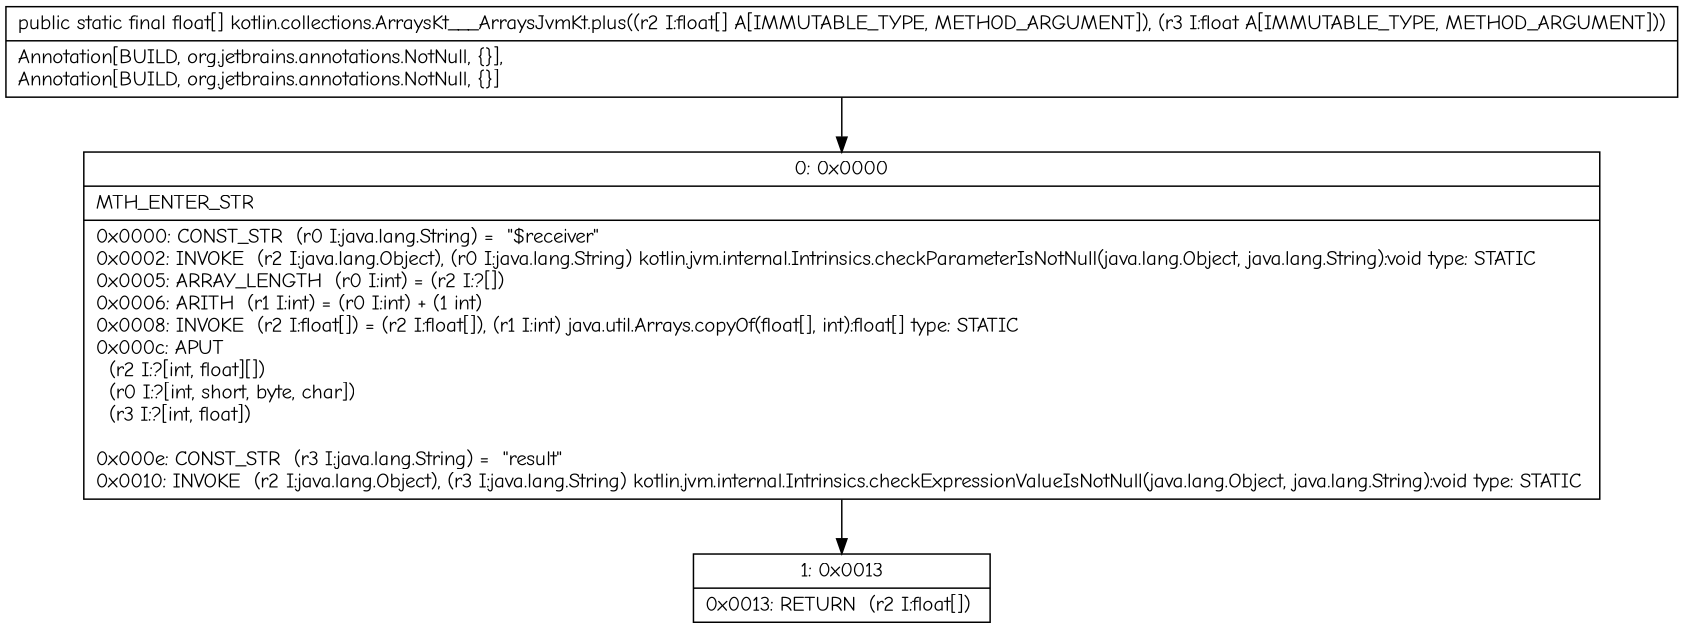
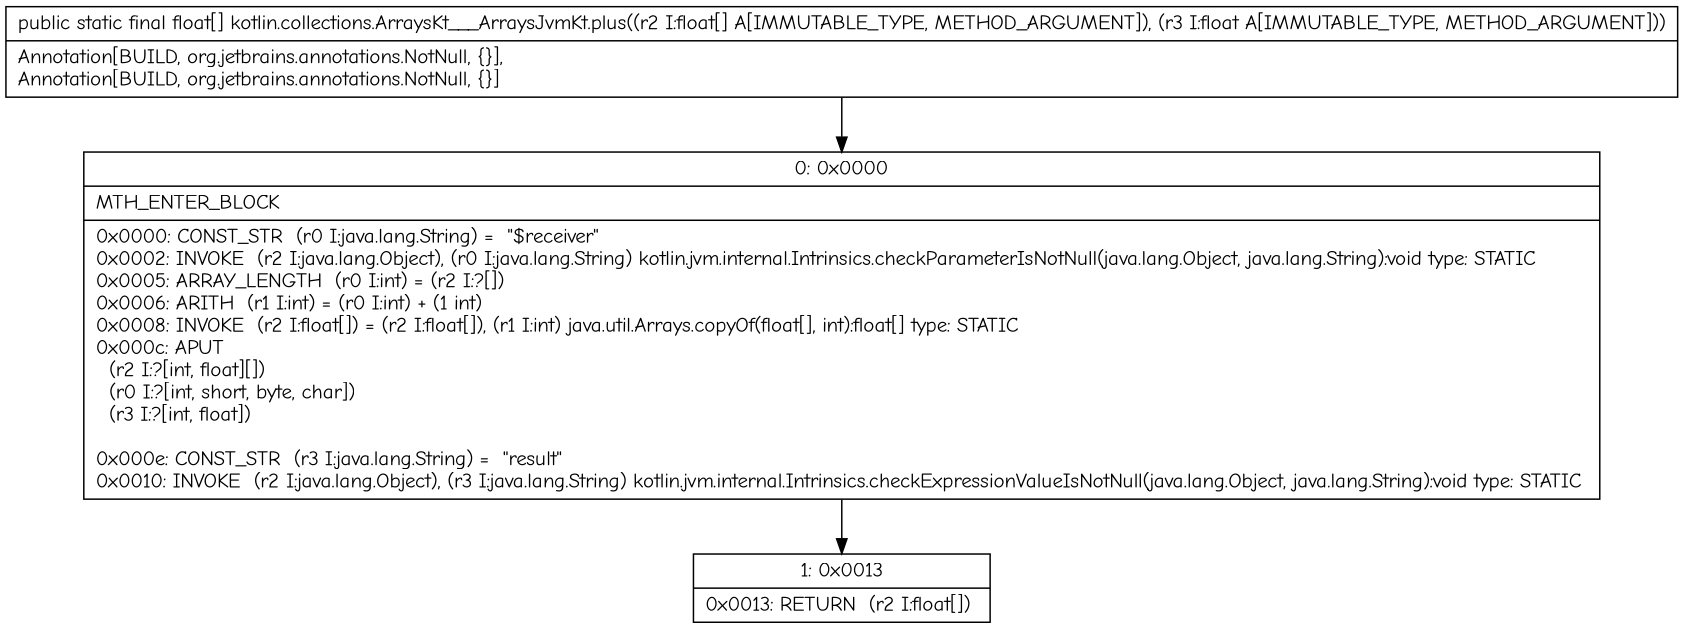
node "0: 0x0000": text "MTH_ENTER_STR" -> "MTH_ENTER_BLOCK"
